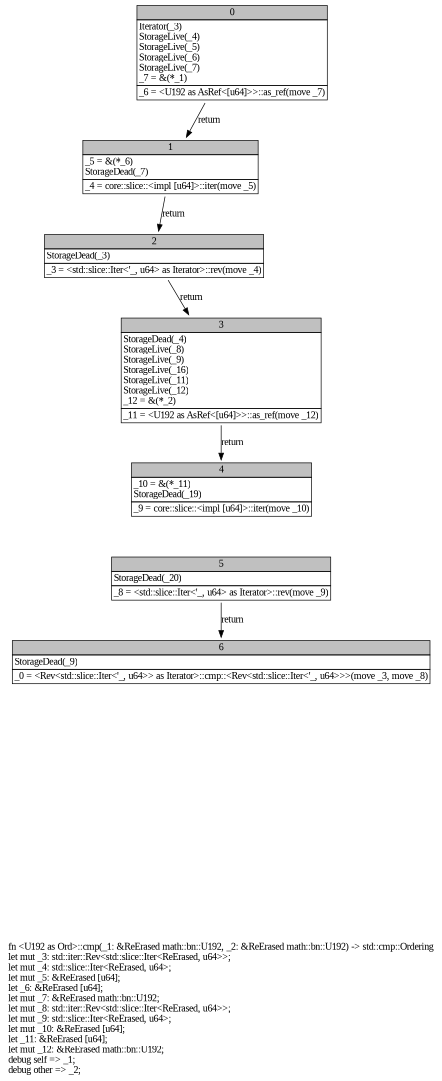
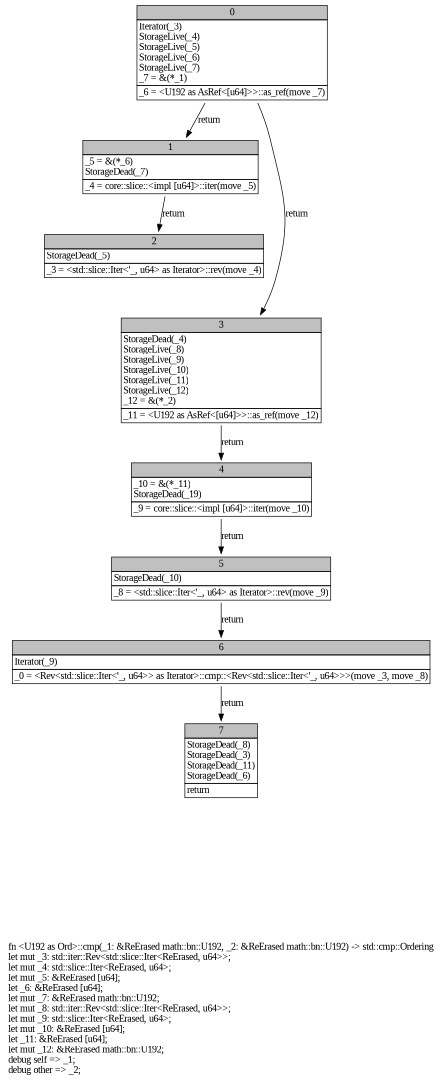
node "2": text "StorageDead(_3)" -> "StorageDead(_5)"
edge "2" -> "3": now "0" -> "3"
node "3": text "StorageLive(_16)" -> "StorageLive(_10)"
edge "4" -> "5": added, label "return"
node "5": text "StorageDead(_20)" -> "StorageDead(_10)"
node "6": text "StorageDead(_9)" -> "Iterator(_9)"
node "7": added
